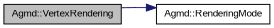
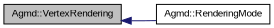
edge "Agmd::VertexRendering" -> "Agmd::RenderingMode": reversed
